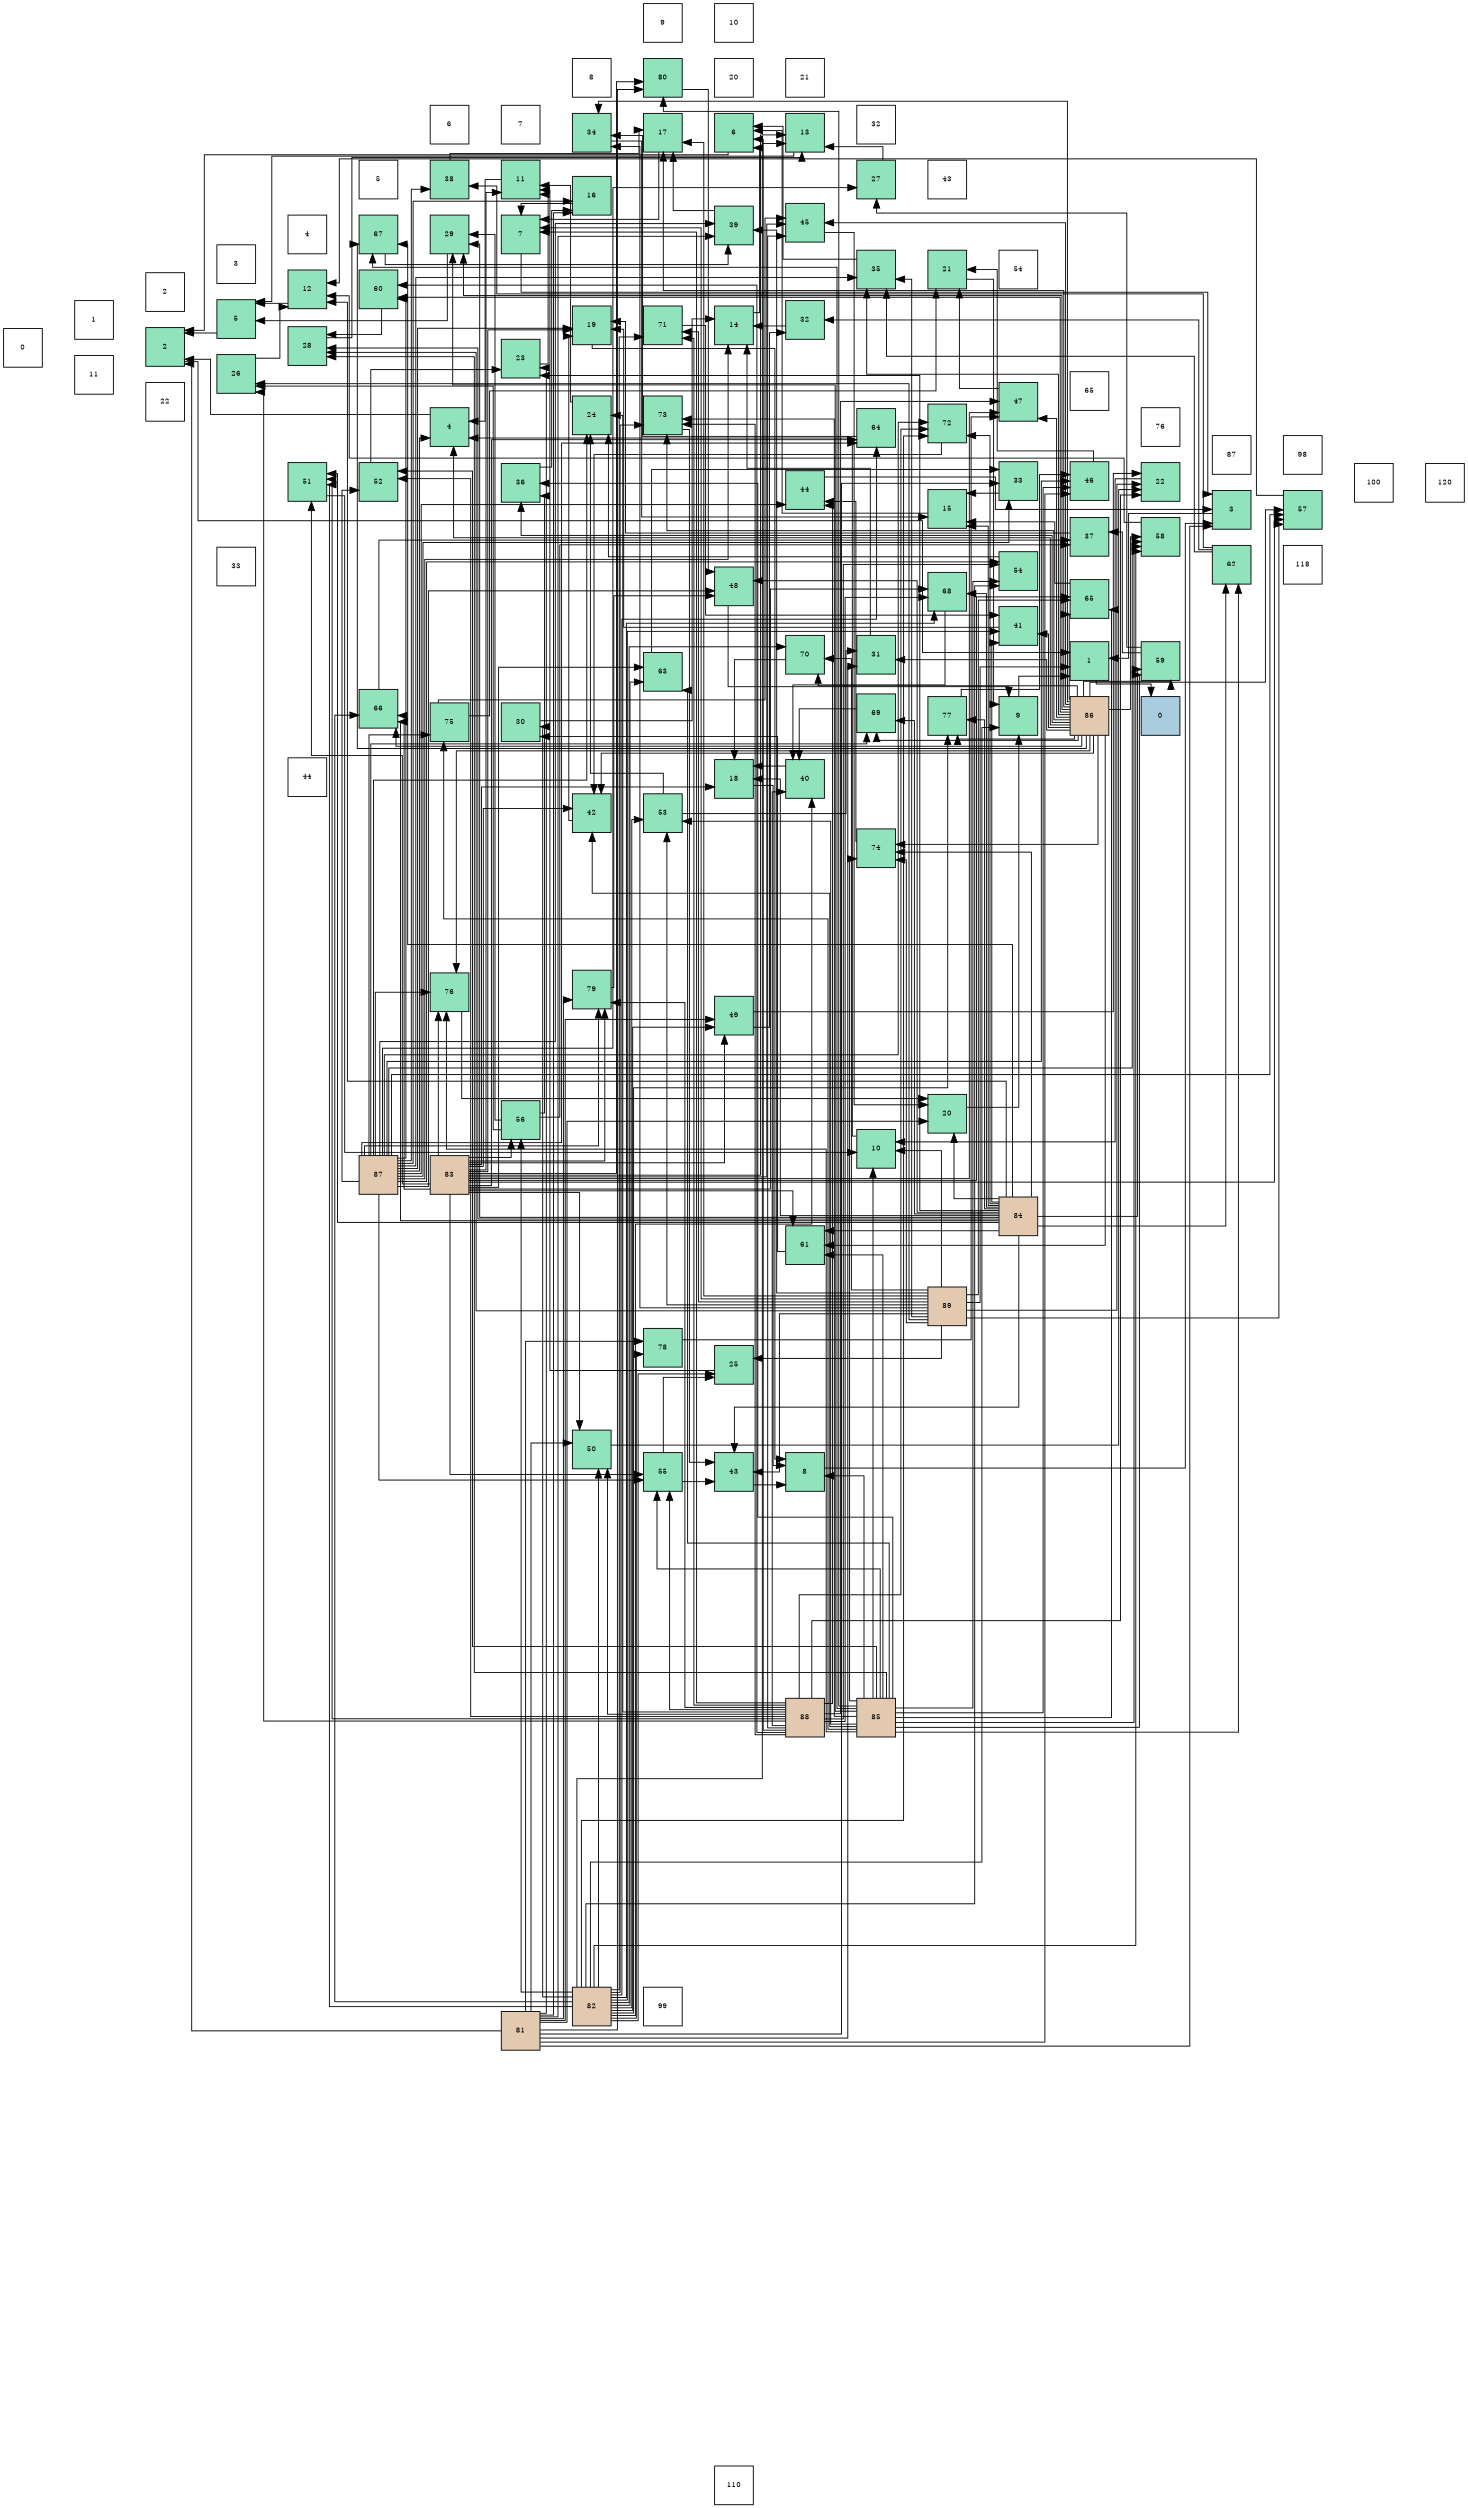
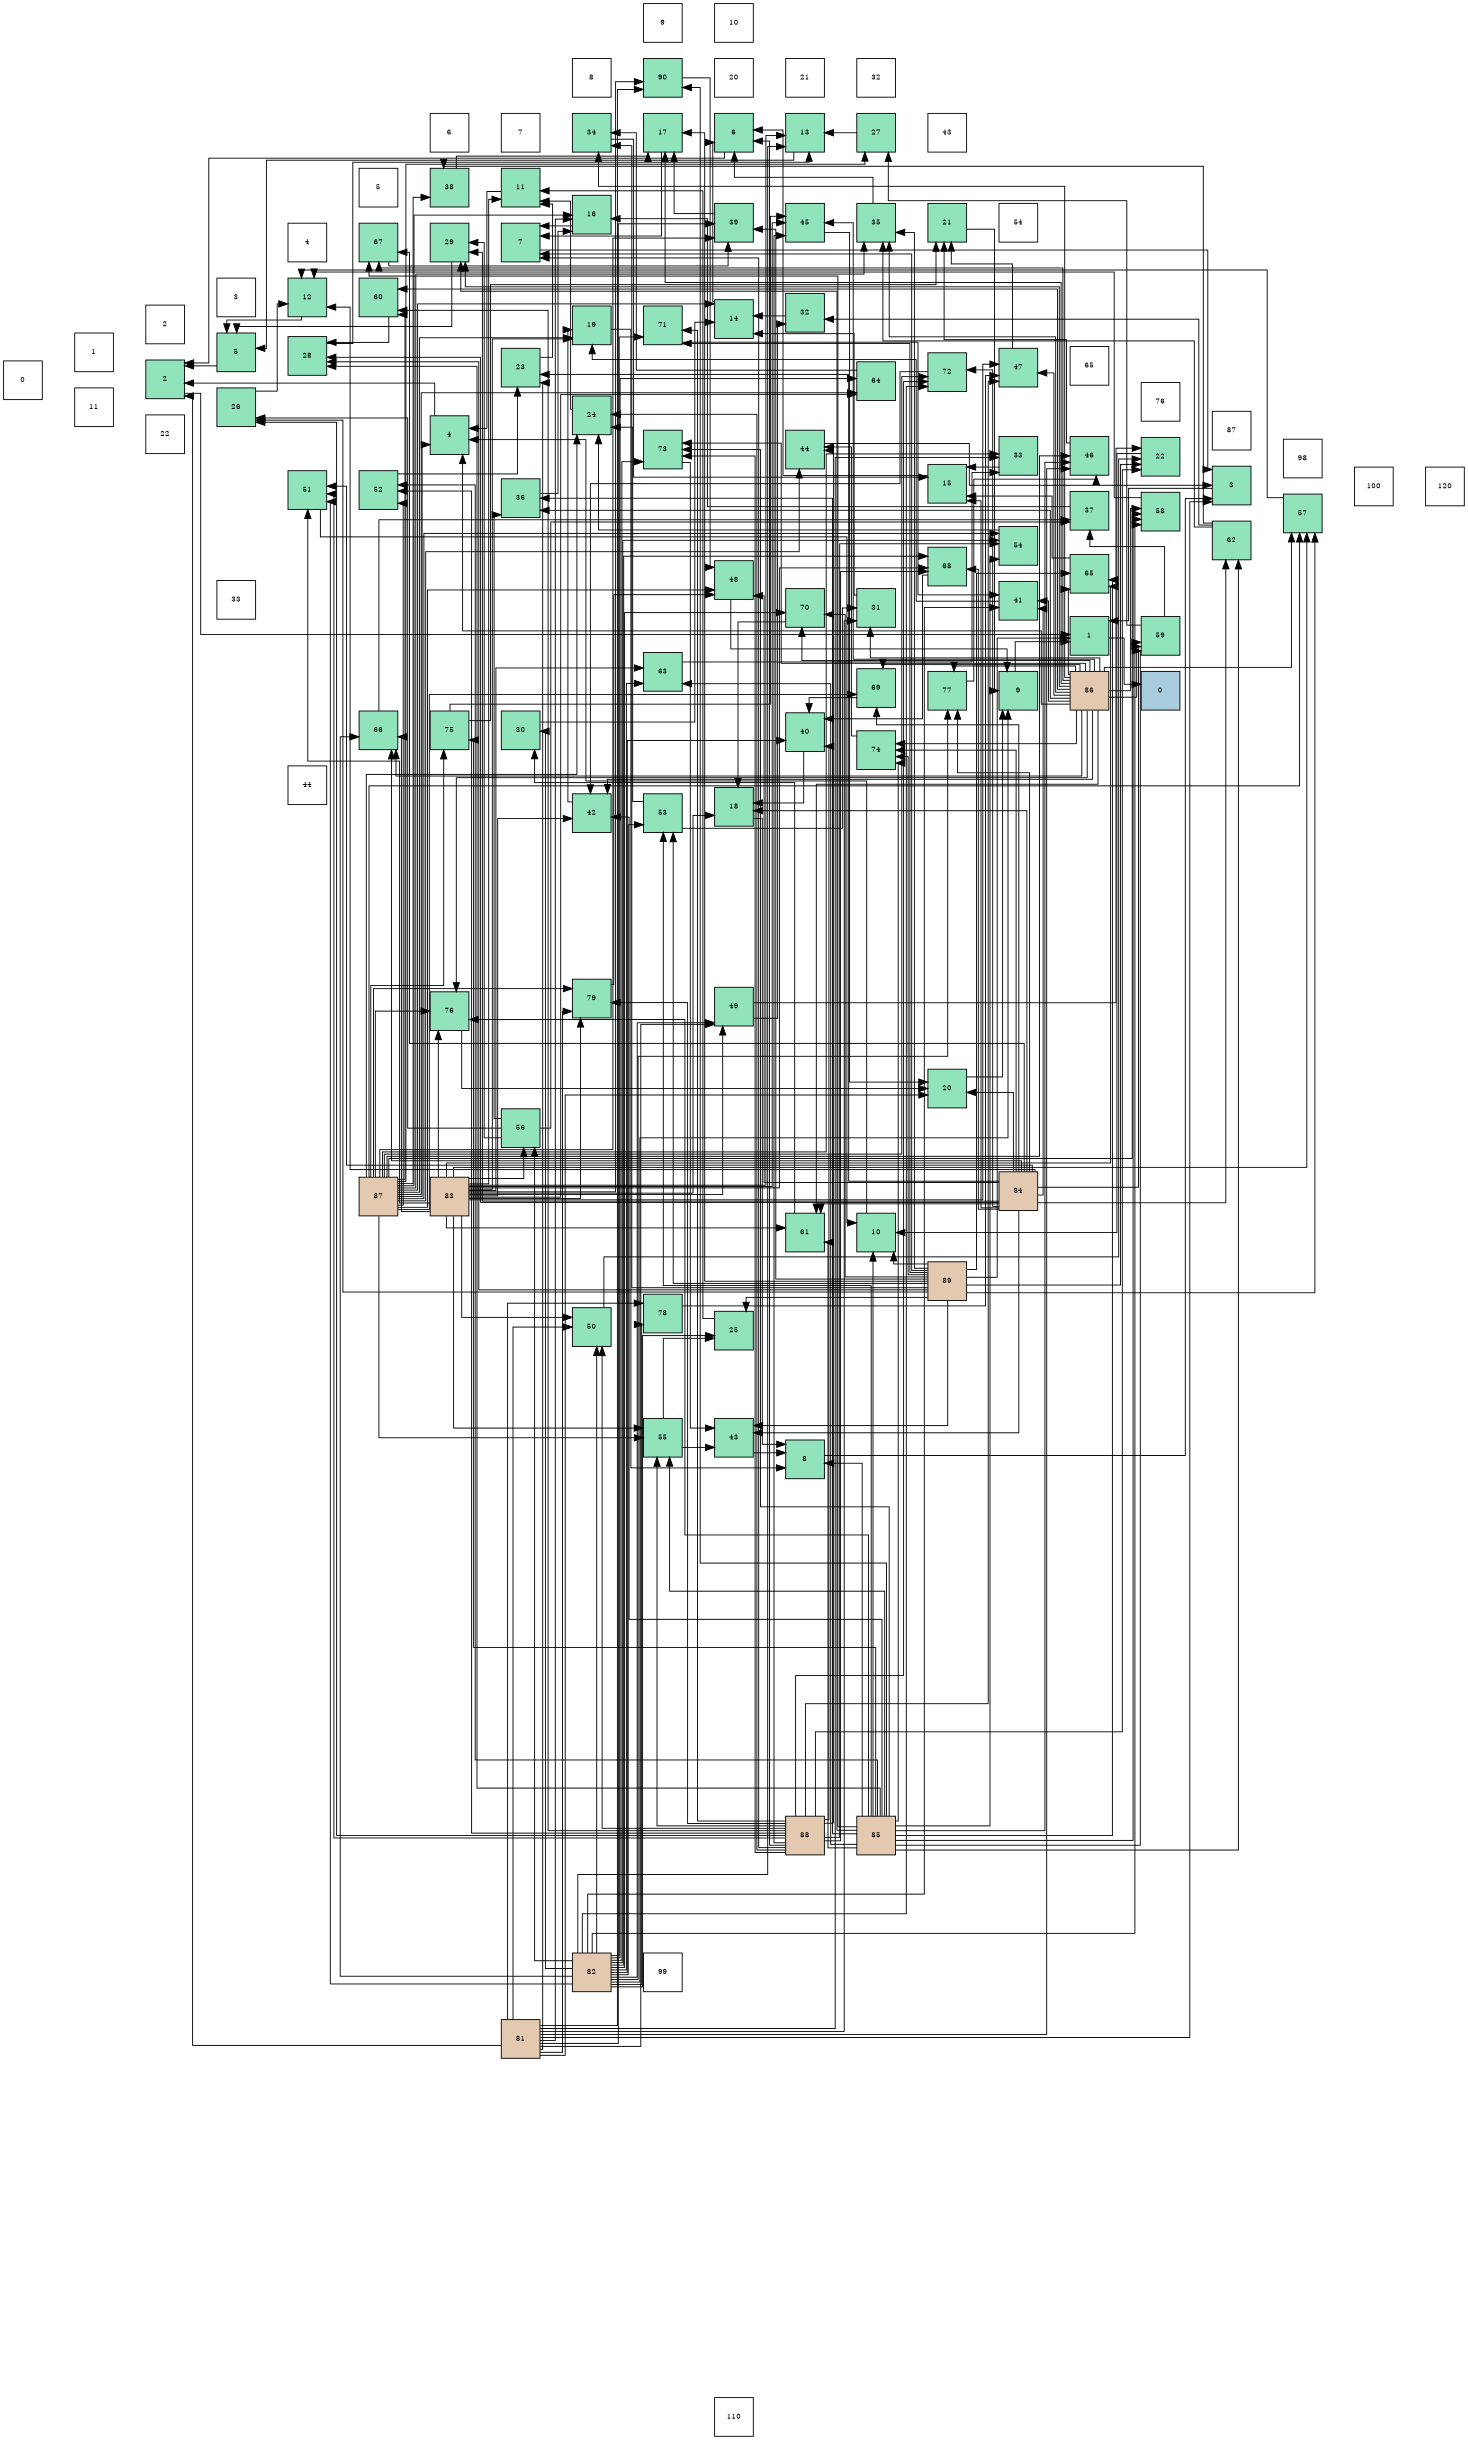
node "80": label "80" -> "90"
edge "37" -> "19": now "37" -> "16"
node "118": removed
